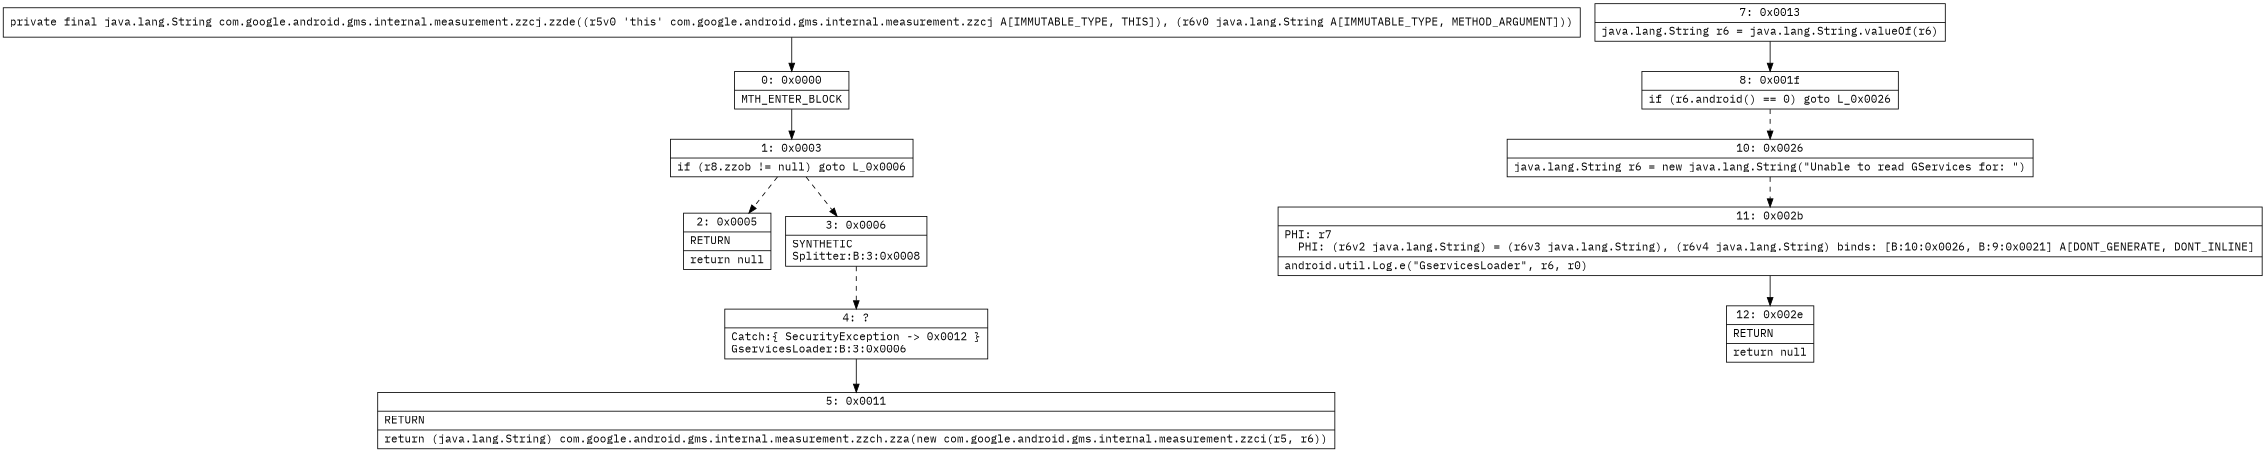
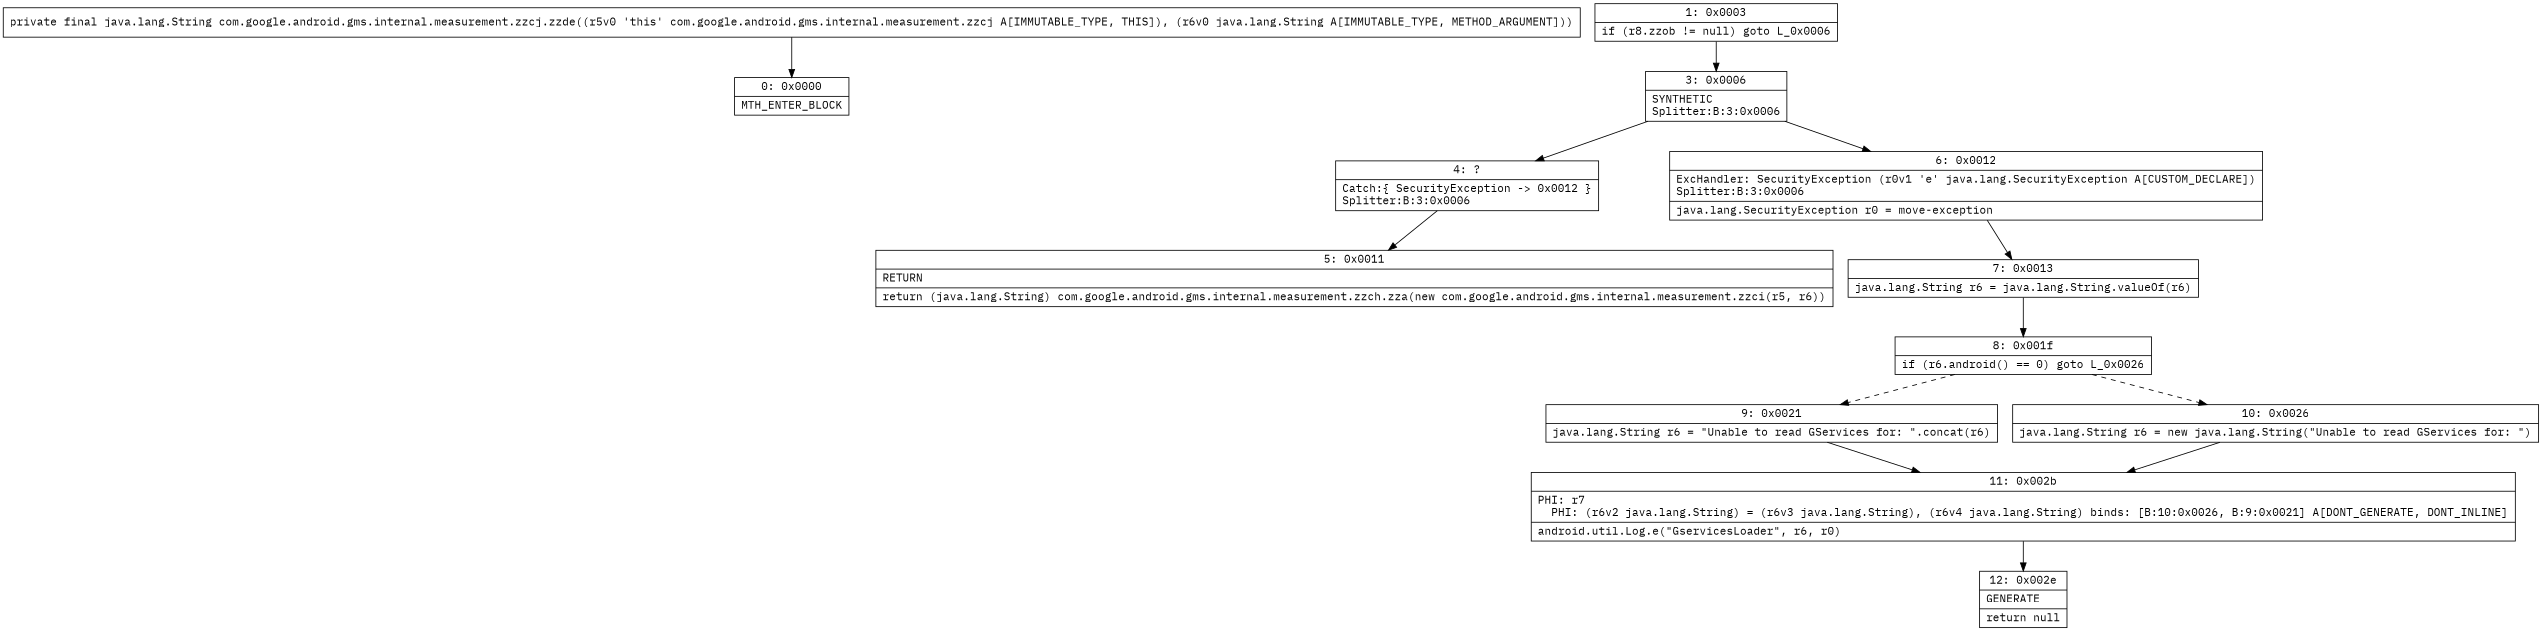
edge "0: 0x0000" -> "1: 0x0003": removed
node "6: 0x0012": added
edge "10: 0x0026" -> "11: 0x002b": style dashed -> solid
edge "1: 0x0003" -> "3: 0x0006": style dashed -> solid
node "2: 0x0005": removed
node "3: 0x0006": text "Splitter:B:3:0x0008" -> "Splitter:B:3:0x0006"
edge "3: 0x0006" -> "4: ?": style dashed -> solid
node "12: 0x002e": text "RETURN" -> "GENERATE"
node "4: ?": text "GservicesLoader:B:3:0x0006" -> "Splitter:B:3:0x0006"
node "9: 0x0021": added
